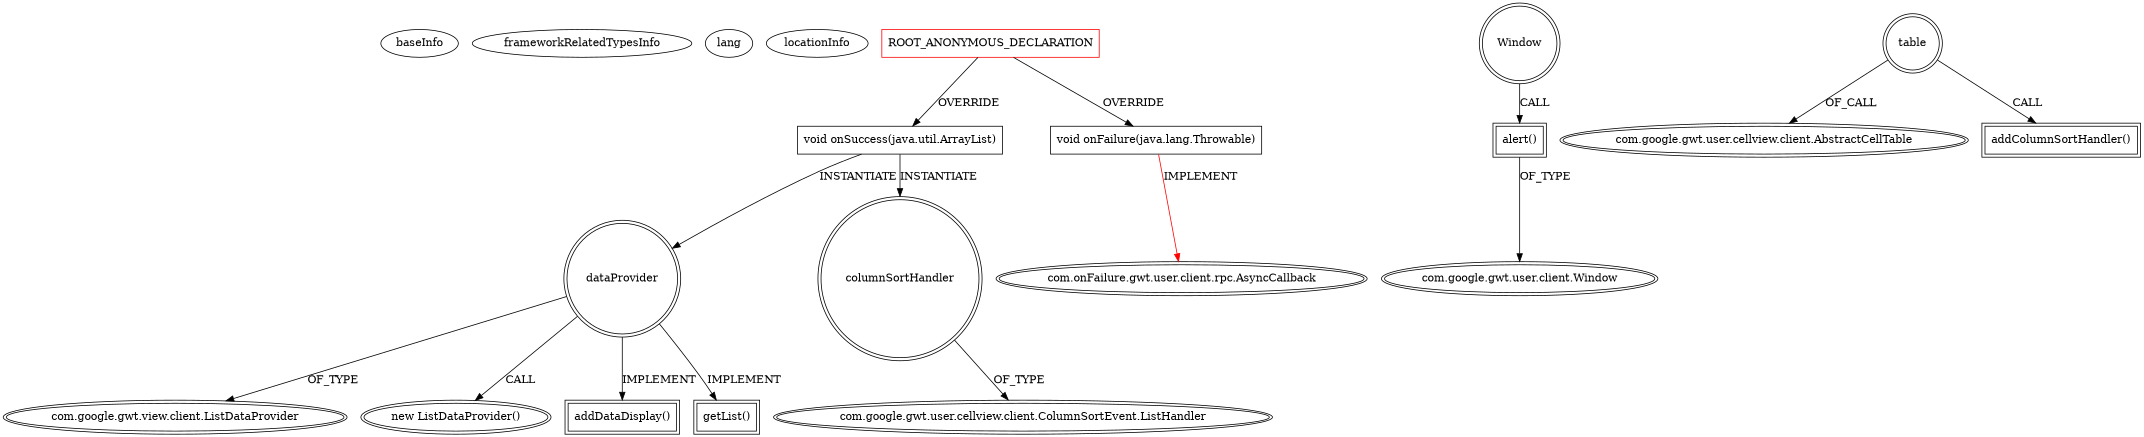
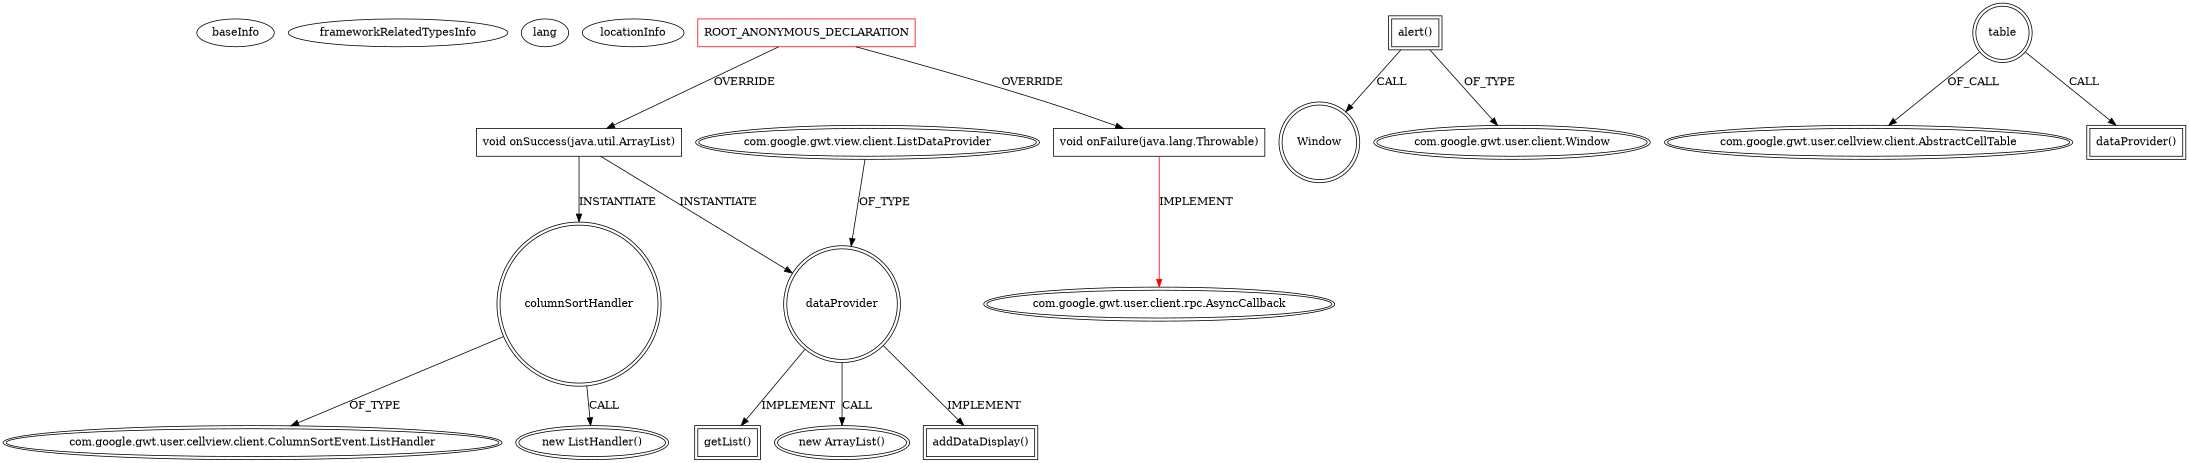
edge "Window" -> "alert()": reversed
node "addColumnSortHandler()": label "addColumnSortHandler()" -> "dataProvider()"
node "com.onFailure.gwt.user.client.rpc.AsyncCallback": label "com.onFailure.gwt.user.client.rpc.AsyncCallback" -> "com.google.gwt.user.client.rpc.AsyncCallback"
edge "dataProvider" -> "com.google.gwt.view.client.ListDataProvider": reversed
node "new ListDataProvider()": label "new ListDataProvider()" -> "new ArrayList()"
node "new ListHandler()": added
